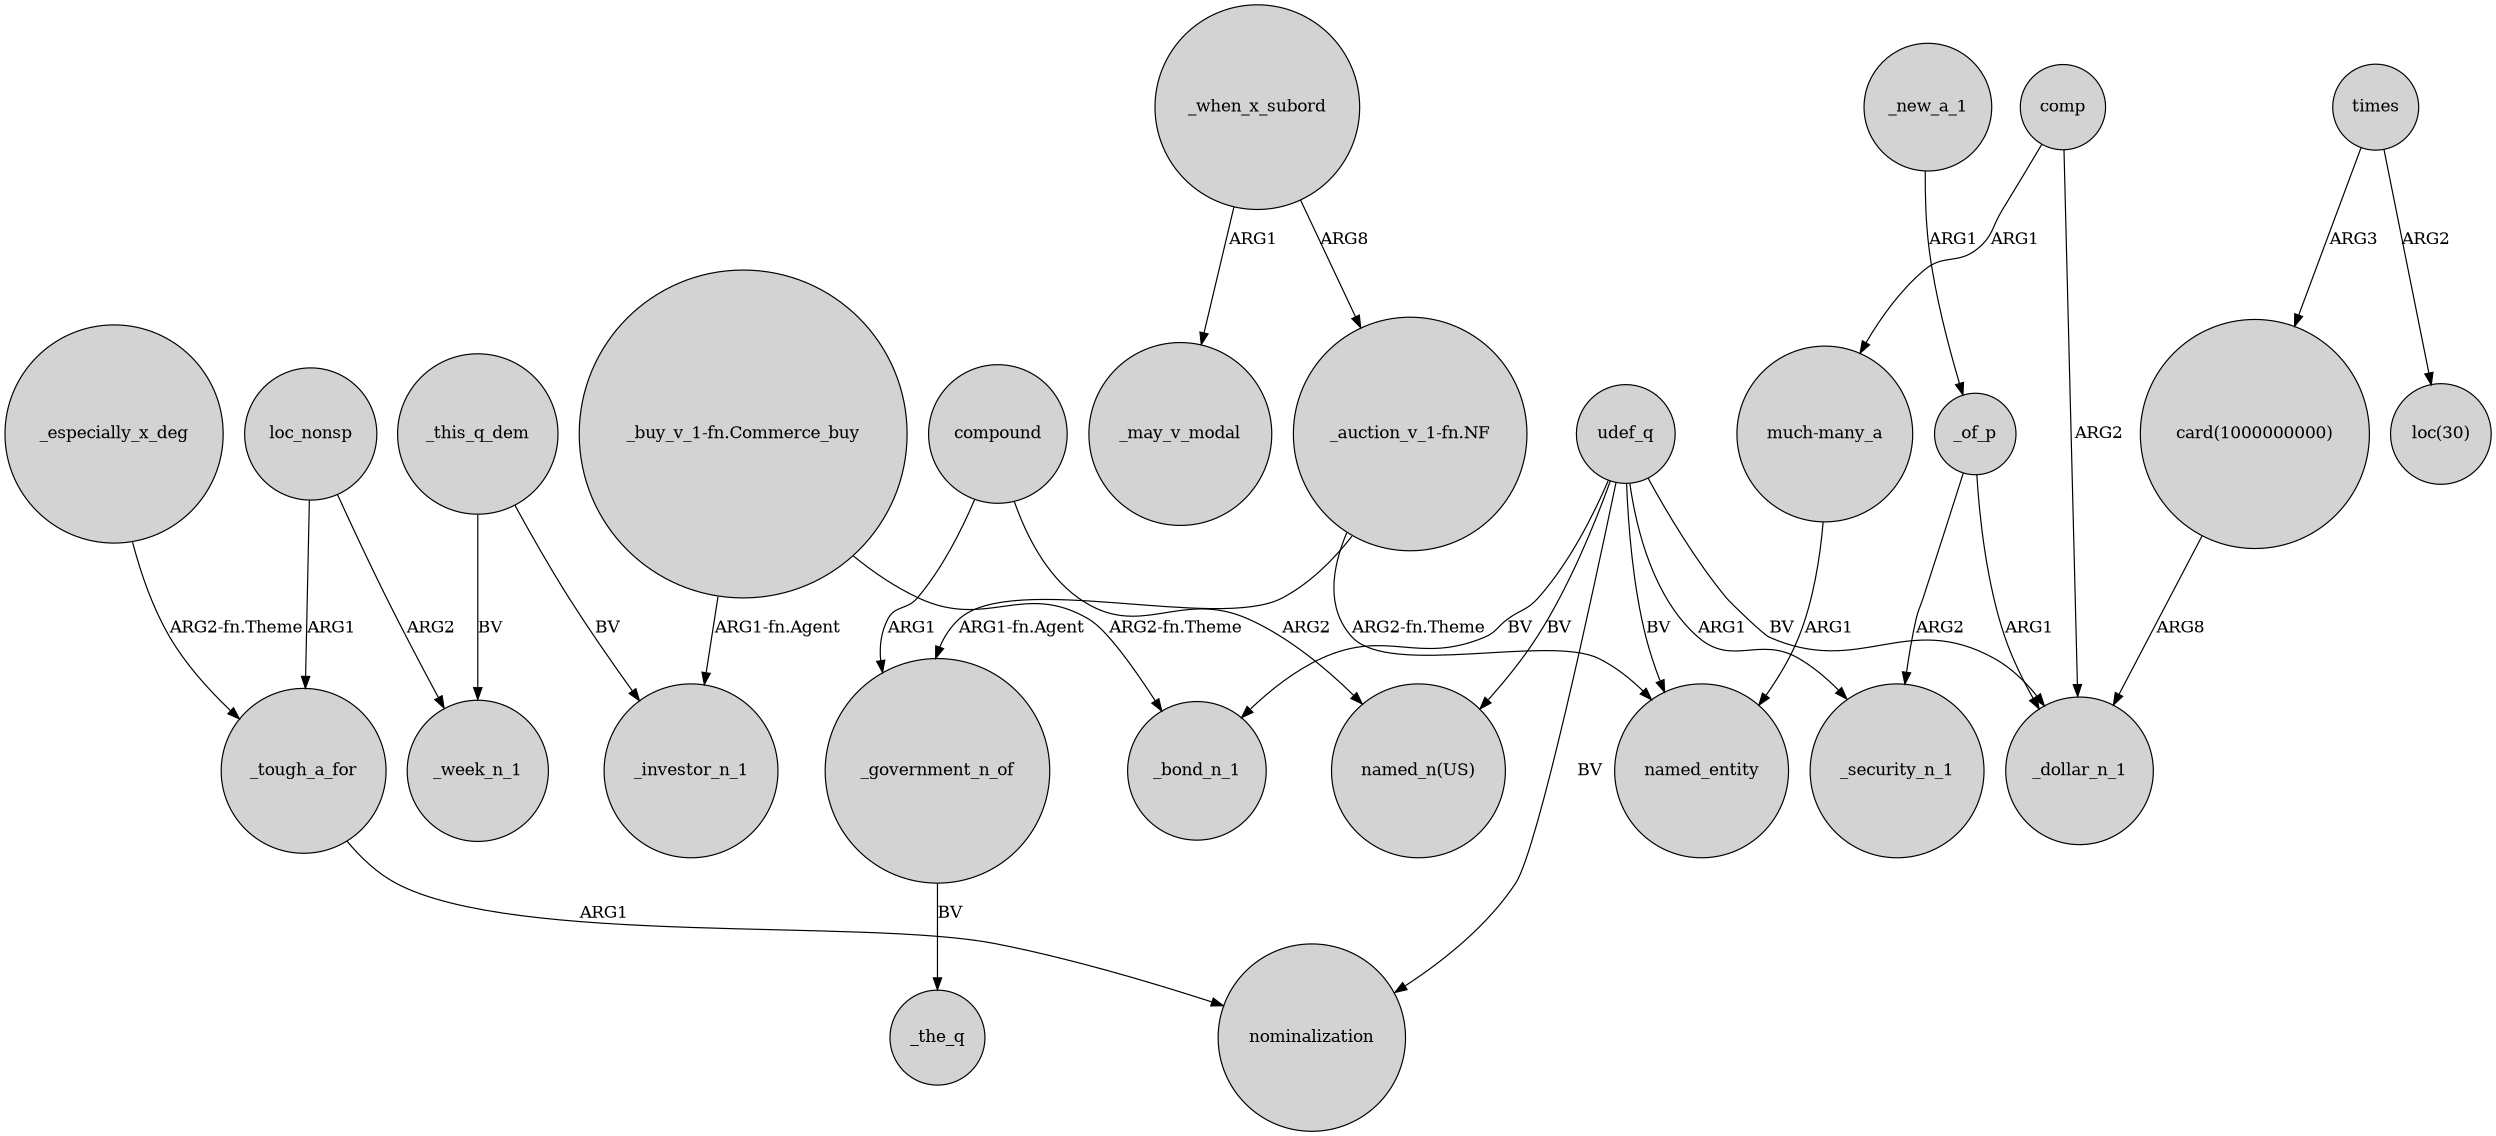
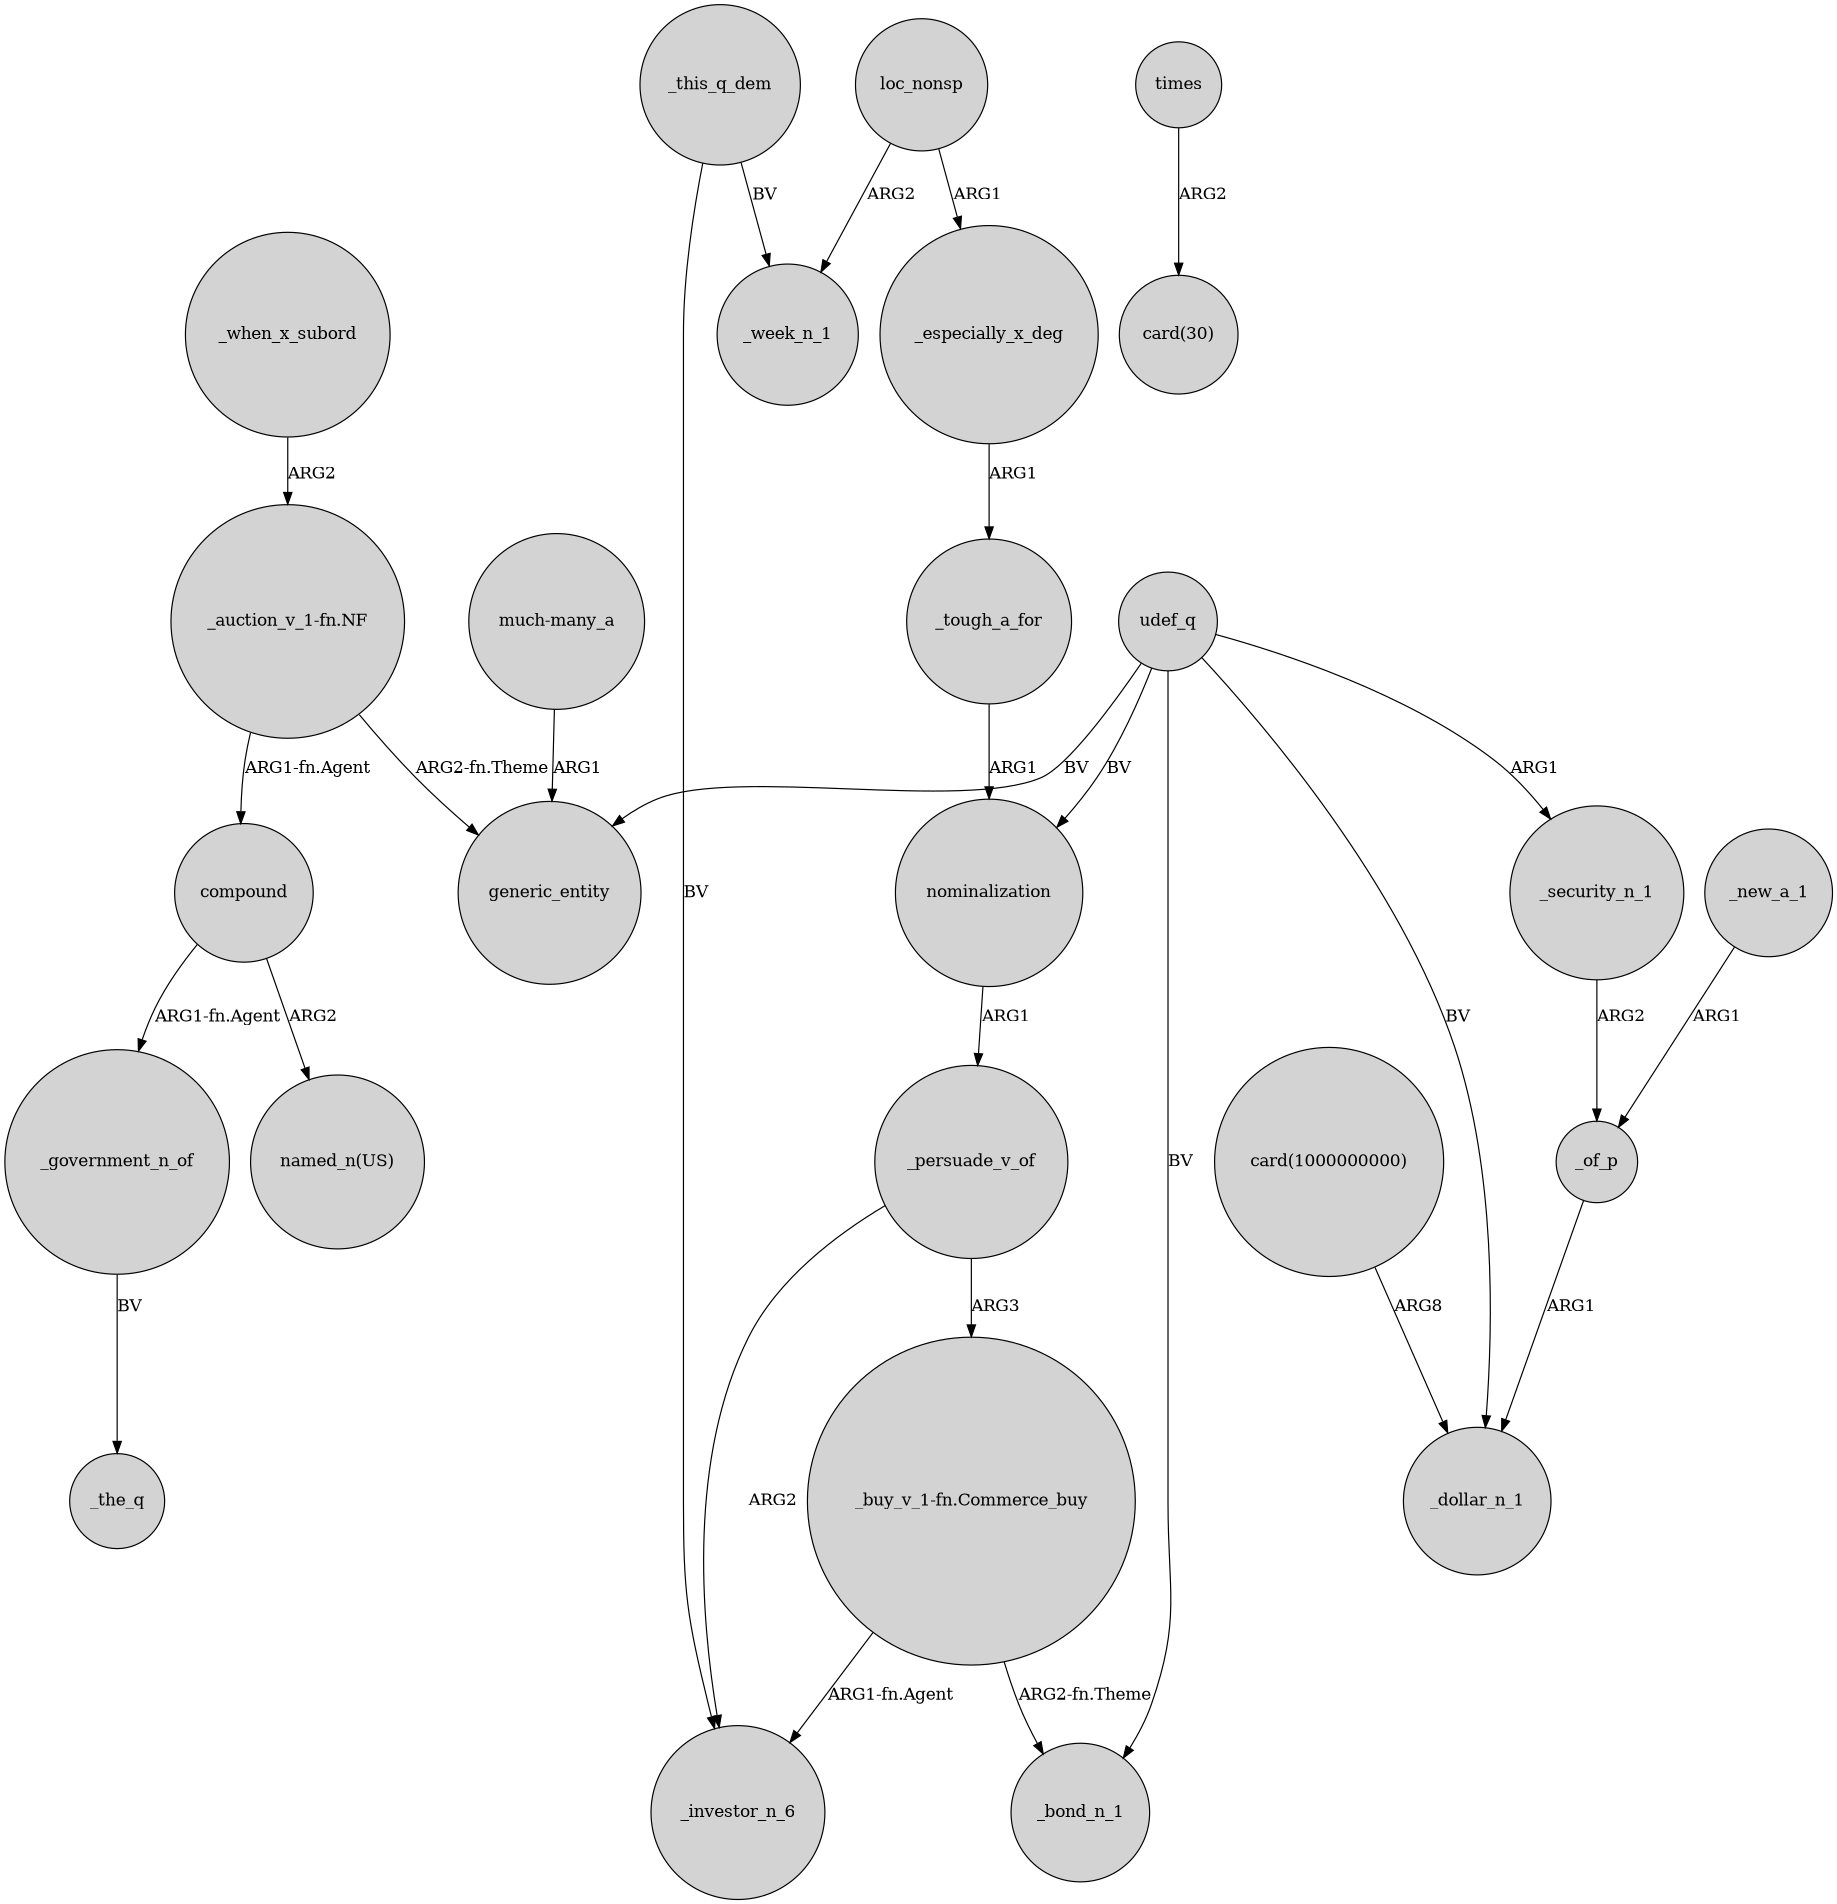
node "comp": removed
edge "times" -> "card(1000000000)": removed, label "ARG3"
edge "_when_x_subord" -> "_auction_v_1-fn.NF": label "ARG8" -> "ARG2"
node "_may_v_modal": removed
node "loc(30)": label "loc(30)" -> "card(30)"
edge "_of_p" -> "_security_n_1": reversed
edge "loc_nonsp" -> "_tough_a_for": now "loc_nonsp" -> "_especially_x_deg"
edge "udef_q" -> "named_n(US)": removed, label "BV"
edge "_auction_v_1-fn.NF" -> "_government_n_of": now "_auction_v_1-fn.NF" -> "compound"
edge "_especially_x_deg" -> "_tough_a_for": label "ARG2-fn.Theme" -> "ARG1"
edge "compound" -> "_government_n_of": label "ARG1" -> "ARG1-fn.Agent"
node "_investor_n_1": label "_investor_n_1" -> "_investor_n_6"
node "named_entity": label "named_entity" -> "generic_entity"
node "_persuade_v_of": added
